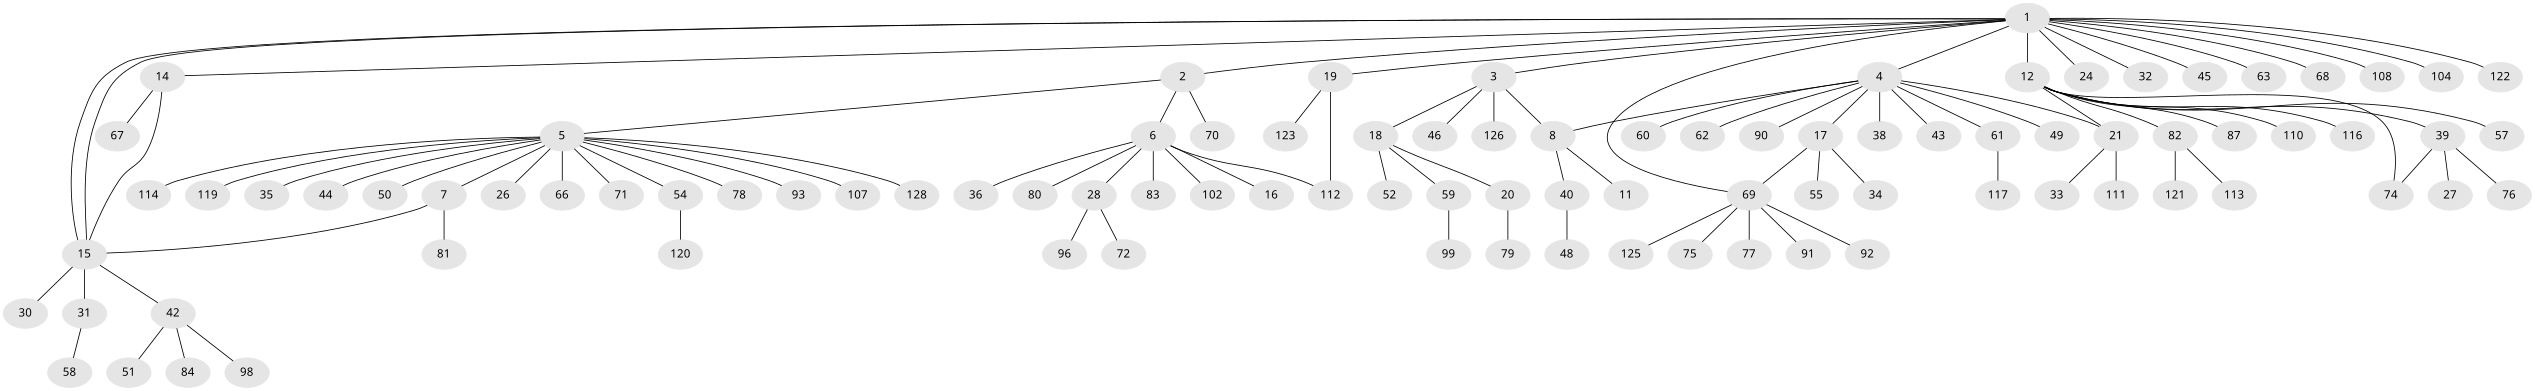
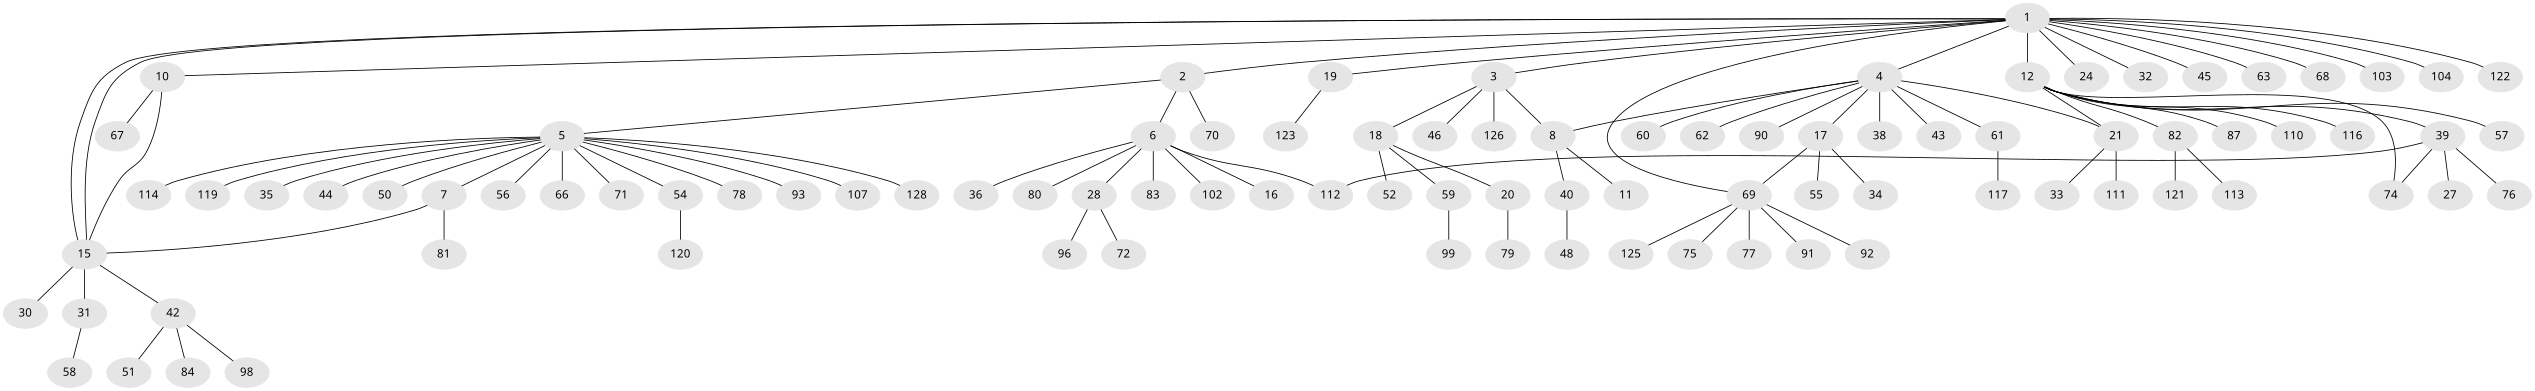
node "14": label "14" -> "10"
node "108": label "108" -> "103"
edge "19" -- "112": now "39" -- "112"
node "49": removed
node "26": label "26" -> "56"
